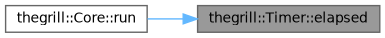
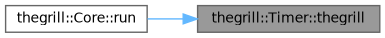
node "thegrill::Timer::elapsed": label "thegrill::Timer::elapsed" -> "thegrill::Timer::thegrill"
